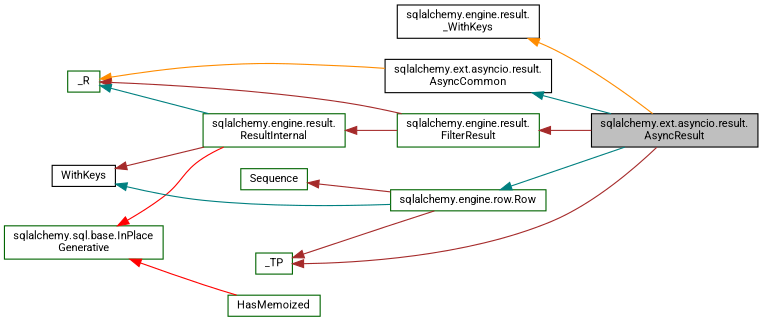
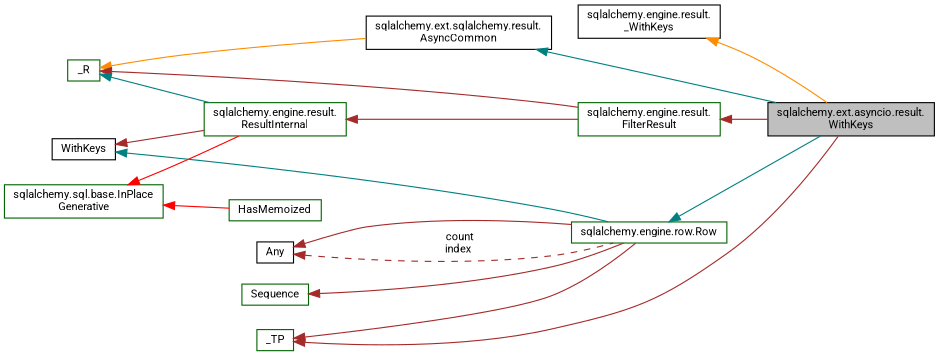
node "sqlalchemy.ext.asyncio.result. AsyncCommon": label "sqlalchemy.ext.asyncio.result. AsyncCommon" -> "sqlalchemy.ext.sqlalchemy.result. AsyncCommon"
node "sqlalchemy.ext.asyncio.result. AsyncResult": label "sqlalchemy.ext.asyncio.result. AsyncResult" -> "sqlalchemy.ext.asyncio.result. WithKeys"
node "Any": added
